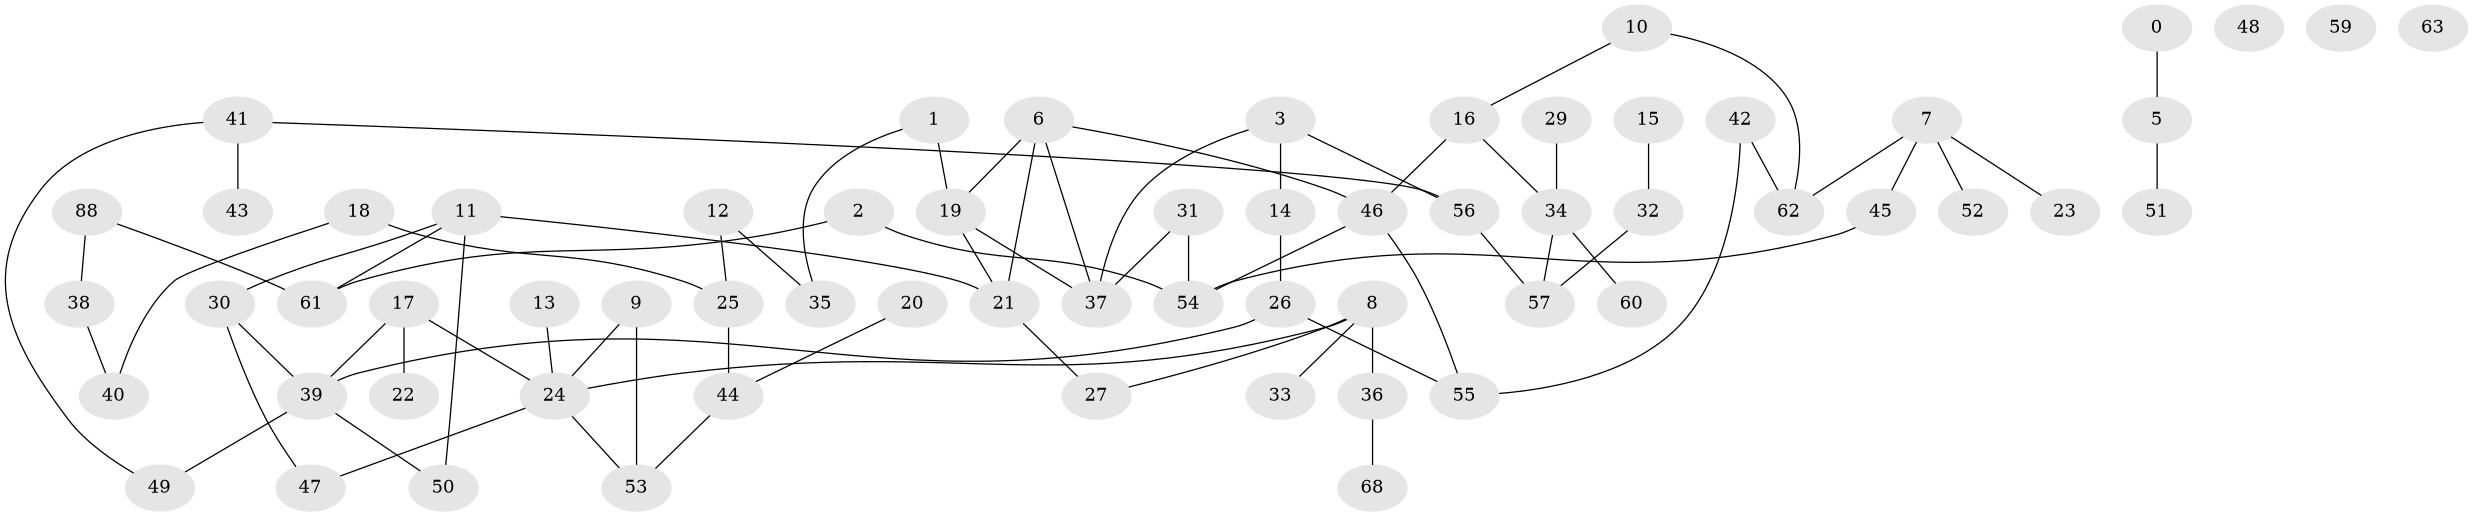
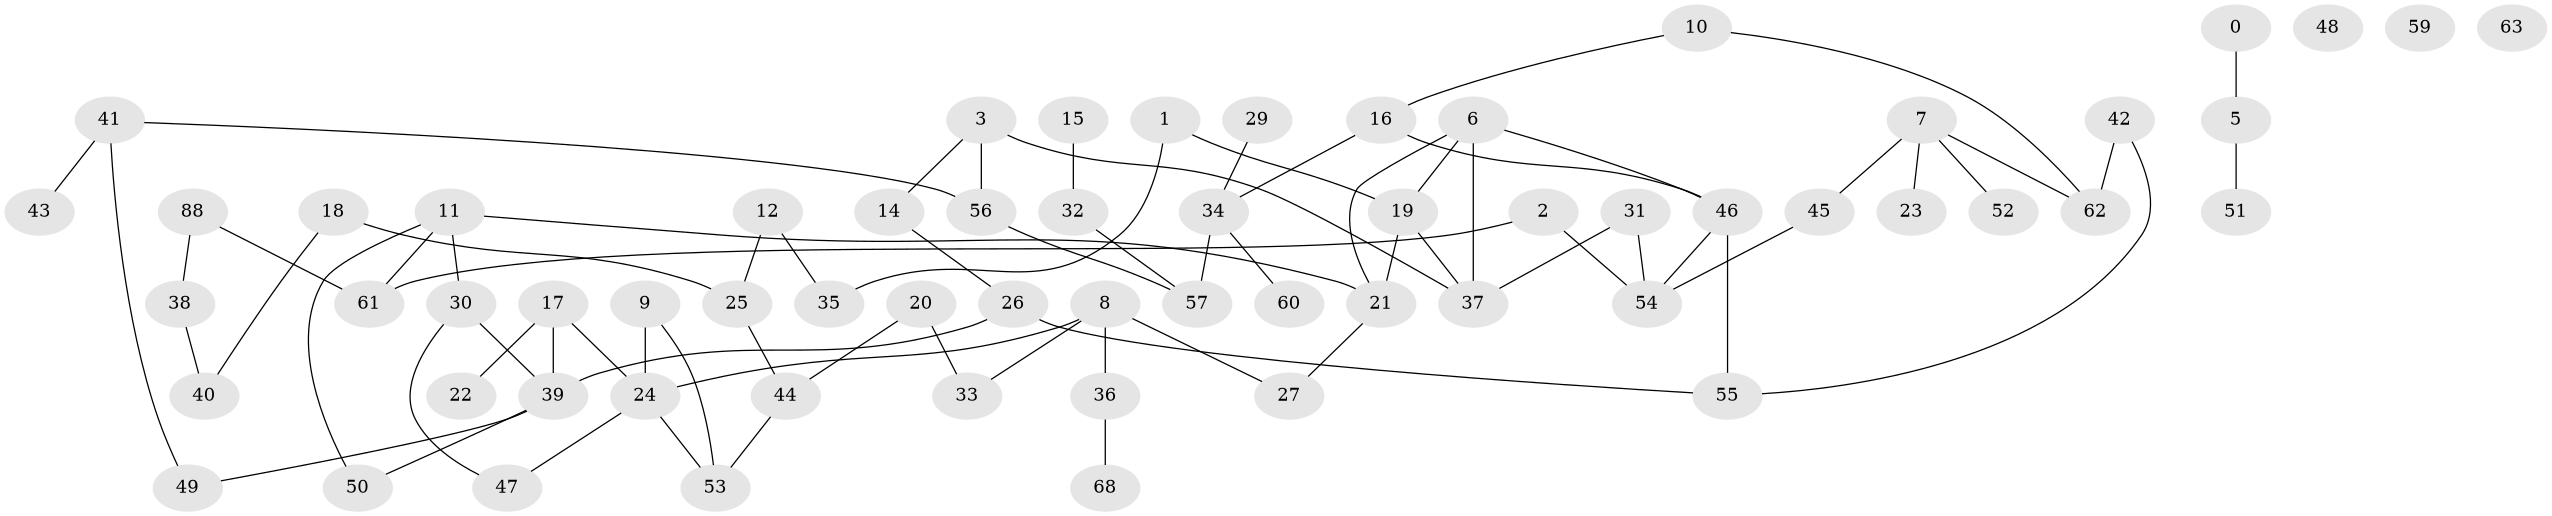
node "13": removed
edge "20" -- "33": added
